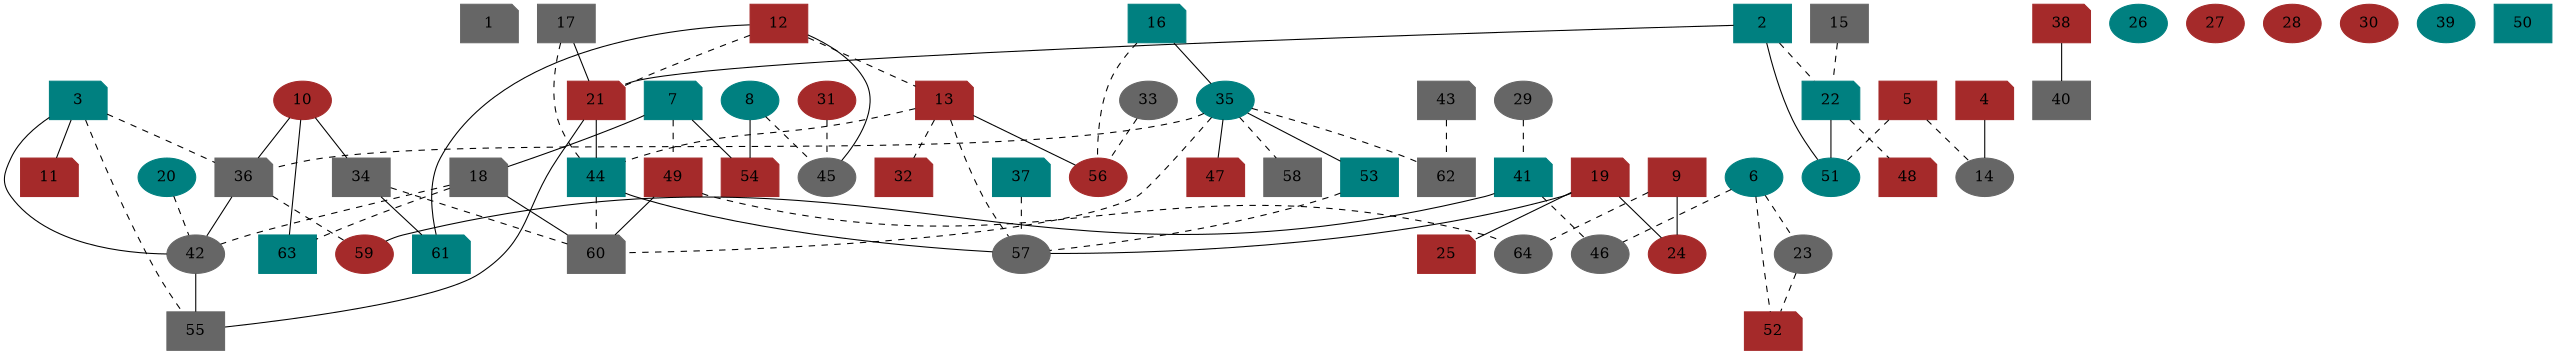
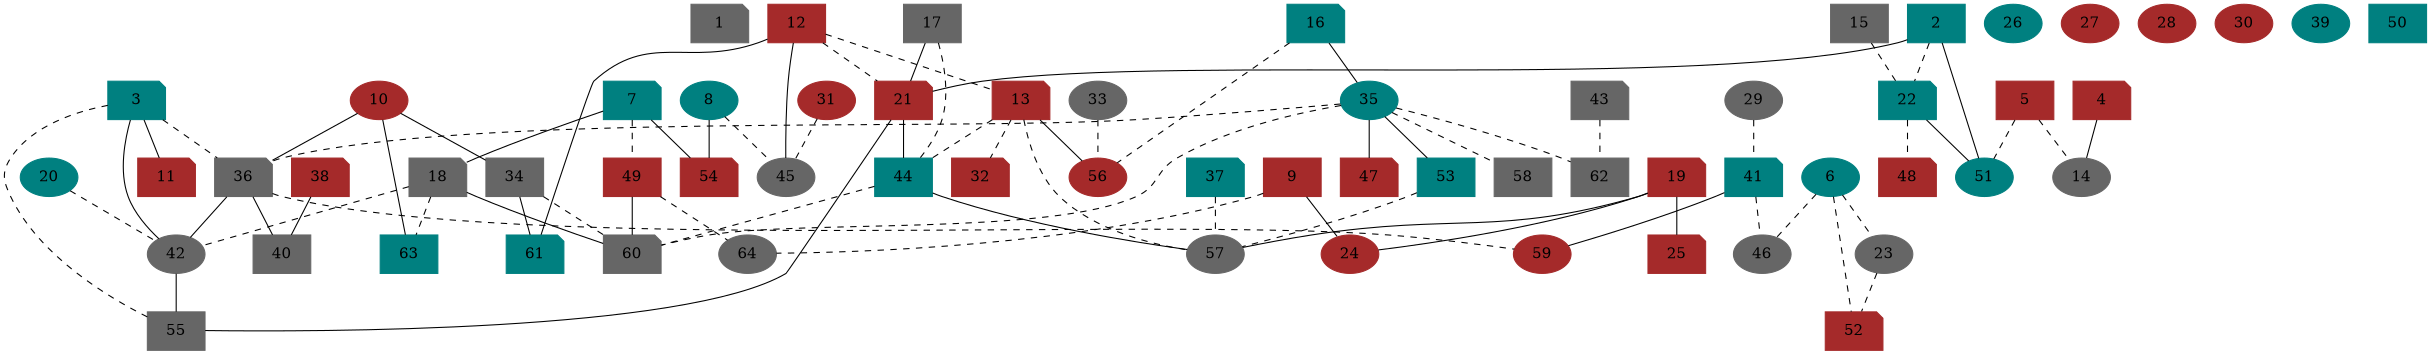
edge "36" -- "40": added
